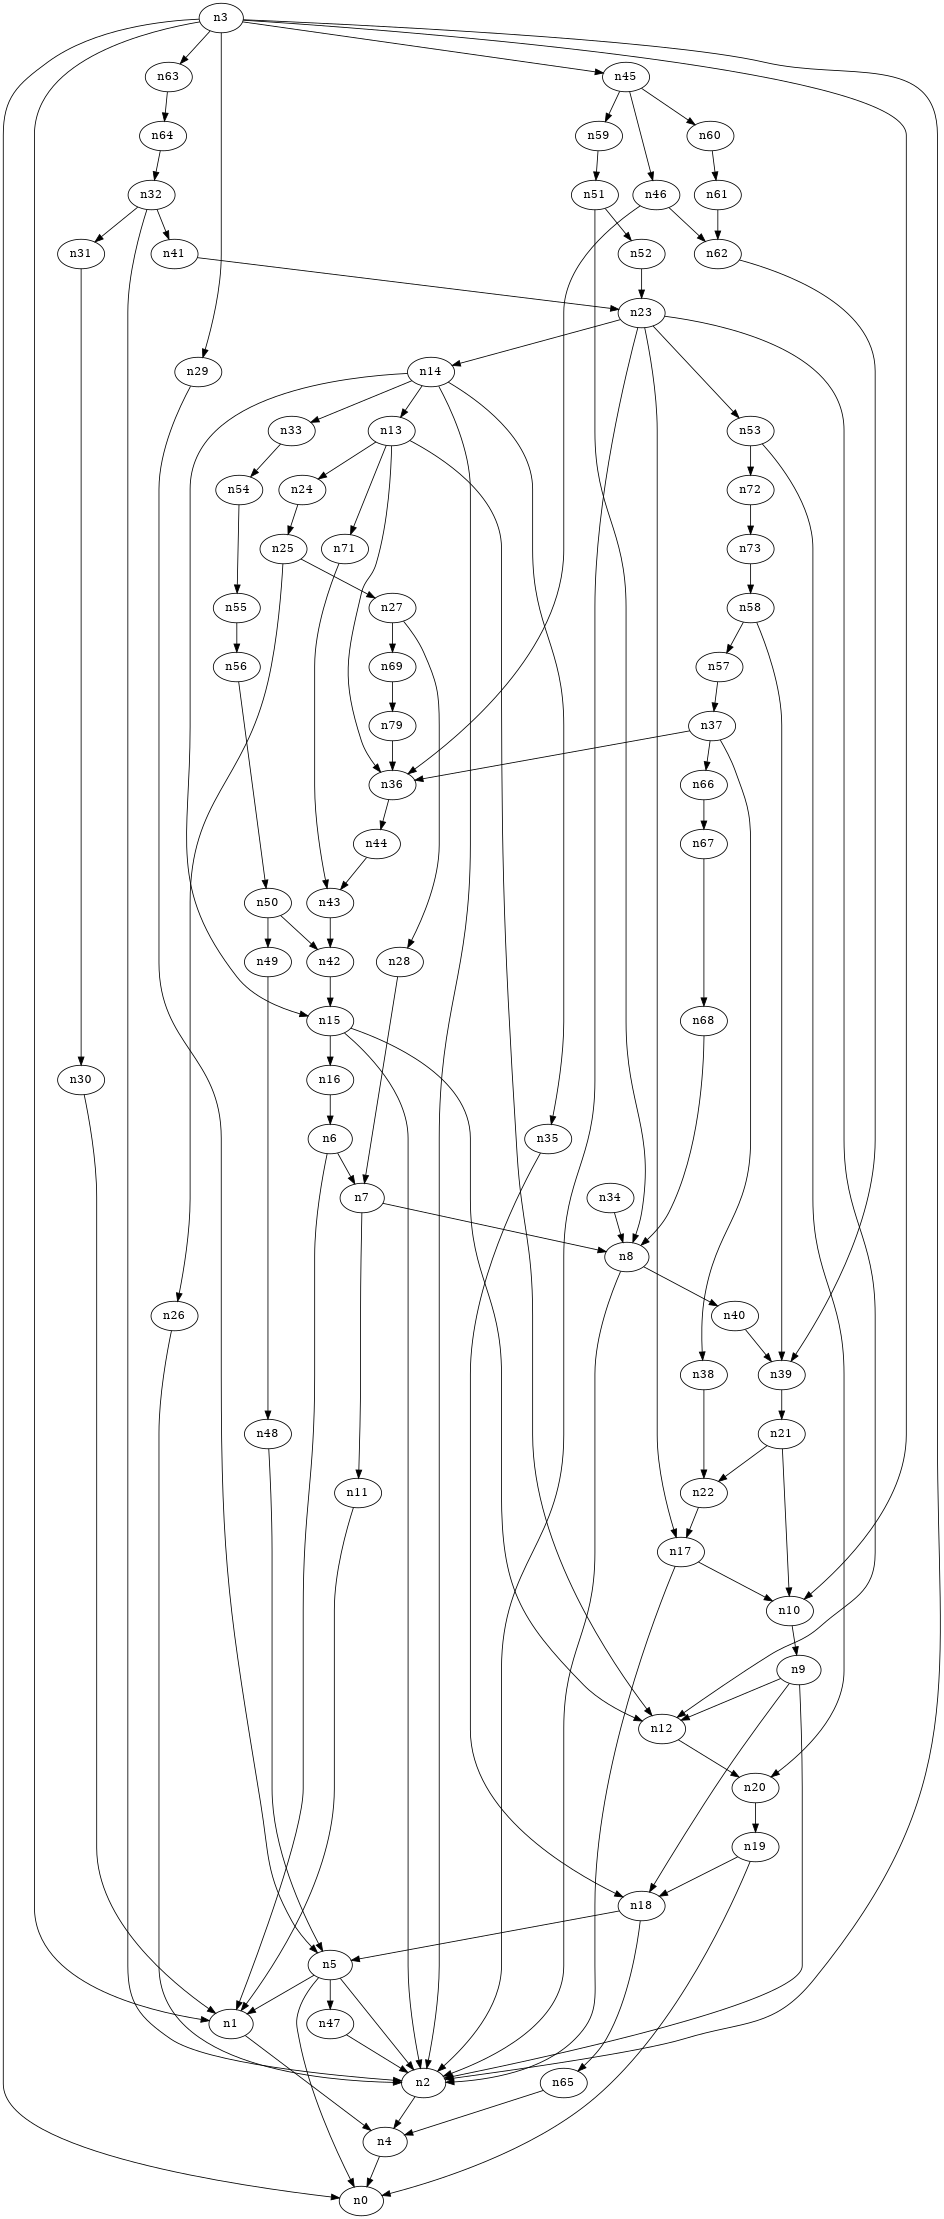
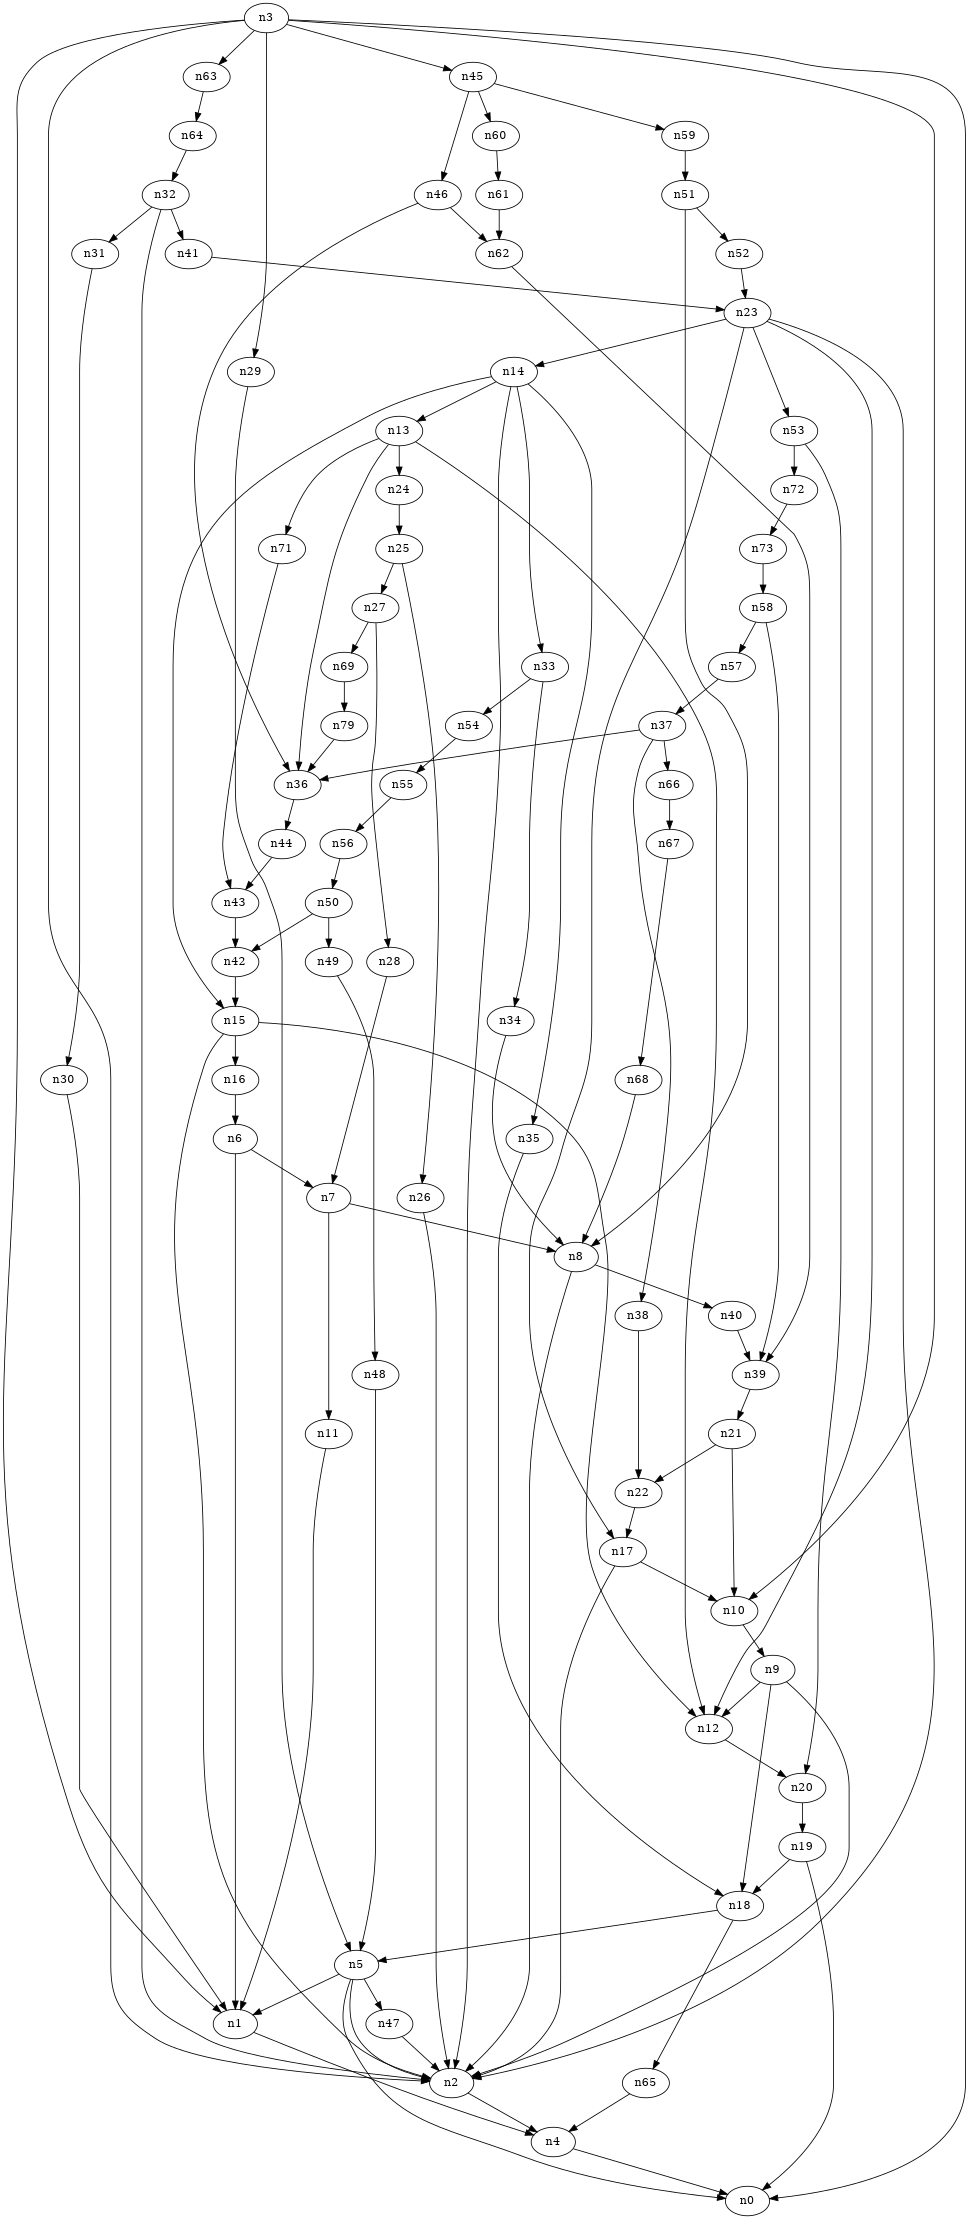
edge "n33" -> "n34": added
